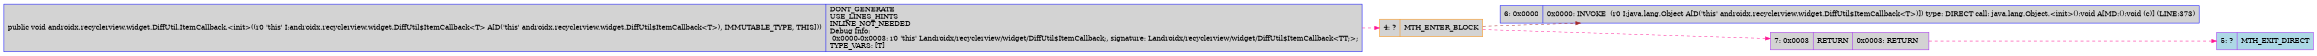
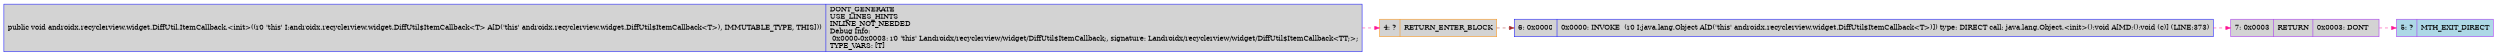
node "4: ?": text "MTH_ENTER_BLOCK" -> "RETURN_ENTER_BLOCK"
edge "4: ?" -> "7: 0x0003": now "6: 0x0000" -> "7: 0x0003"
node "7: 0x0003": text "0x0003: RETURN" -> "0x0003: DONT"
